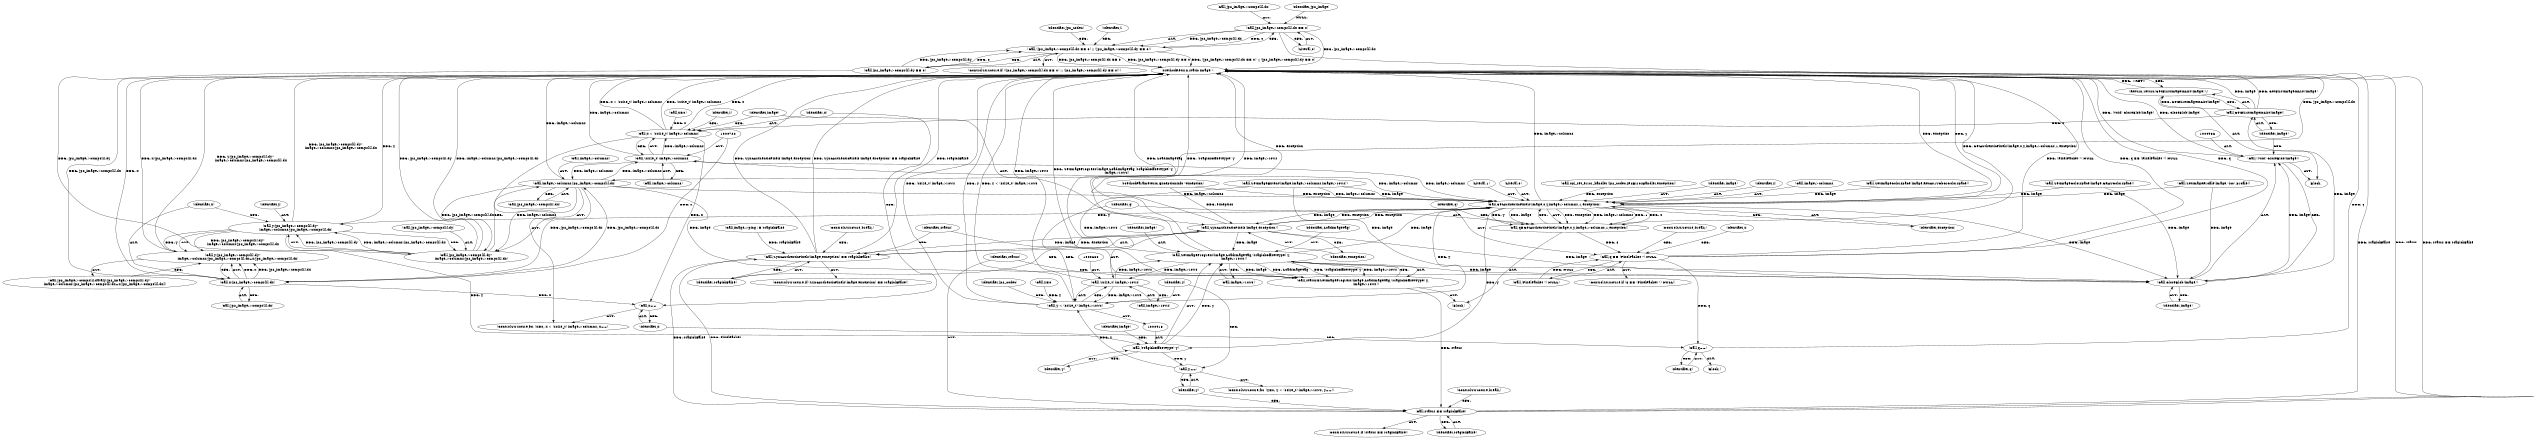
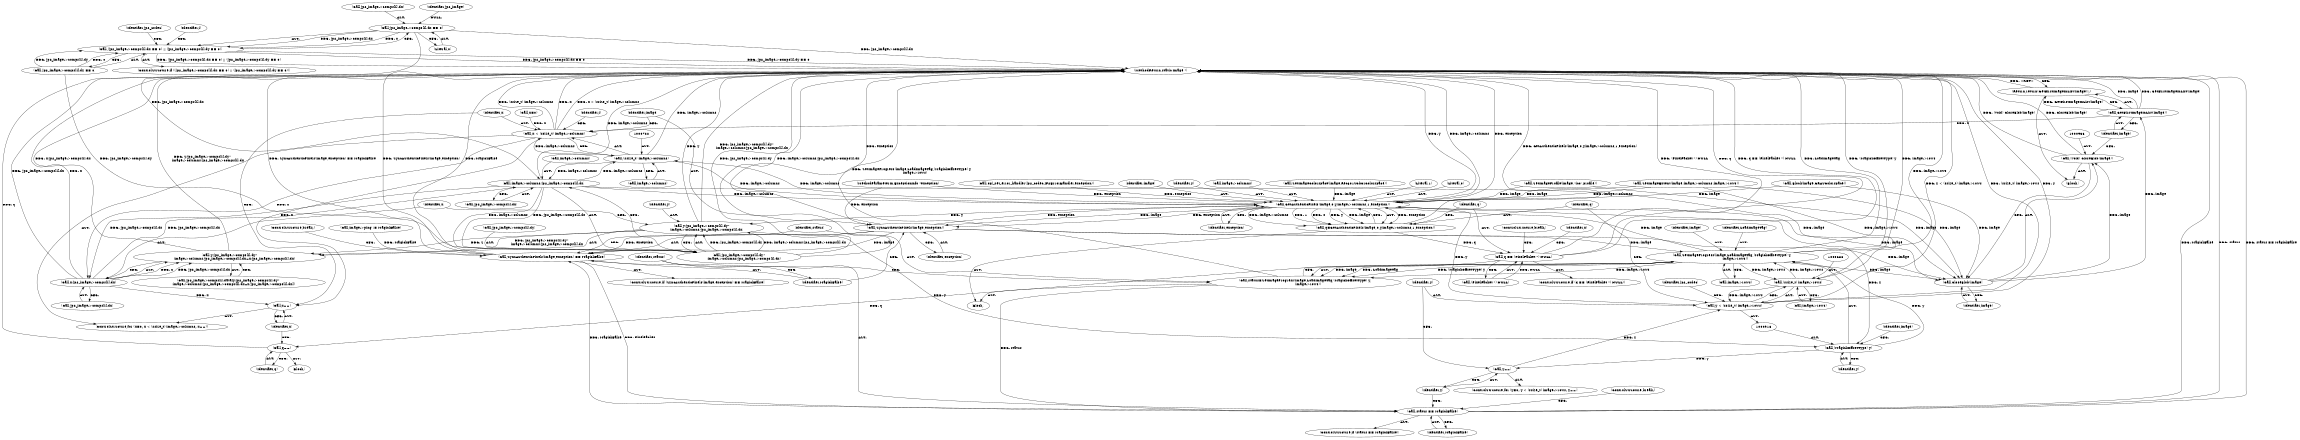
node "(Call,SetImageColorspace(image,GRAYColorspace))": label "(Call,SetImageColorspace(image,GRAYColorspace))" -> "(Call,Block(image,GRAYColorspace))"
edge "1000722" -> "(Call,x/jp2_image->comps[i].dx)": now "(Call,x < (ssize_t) image->columns)" -> "(Call,x/jp2_image->comps[i].dx)"
node "(Call,y=0)": removed
